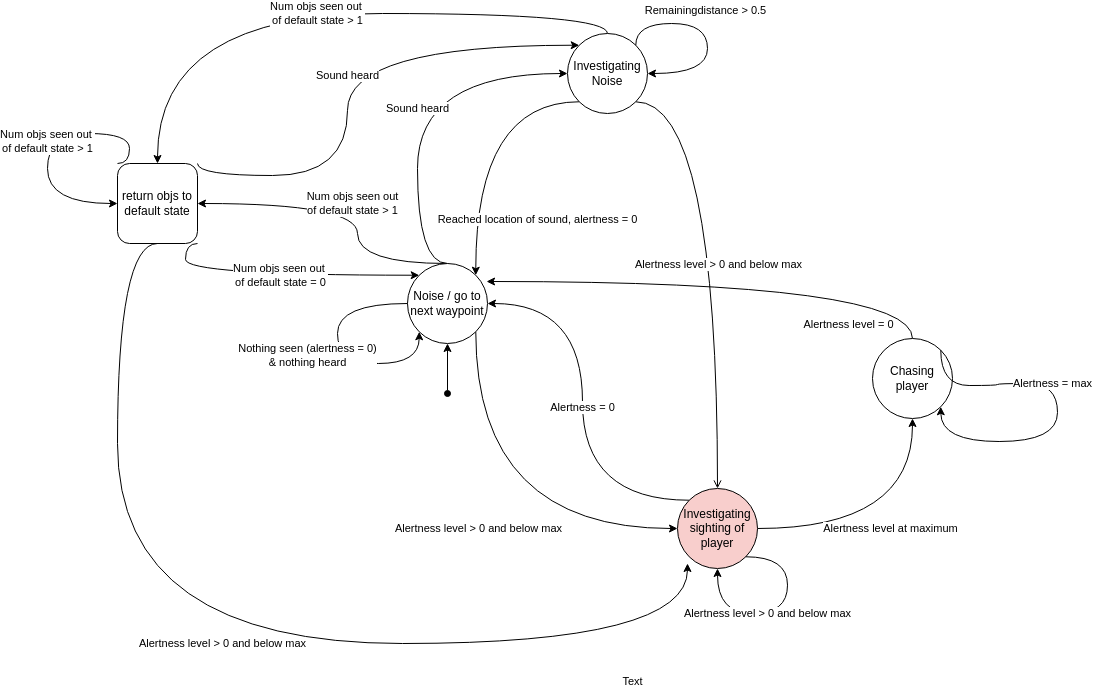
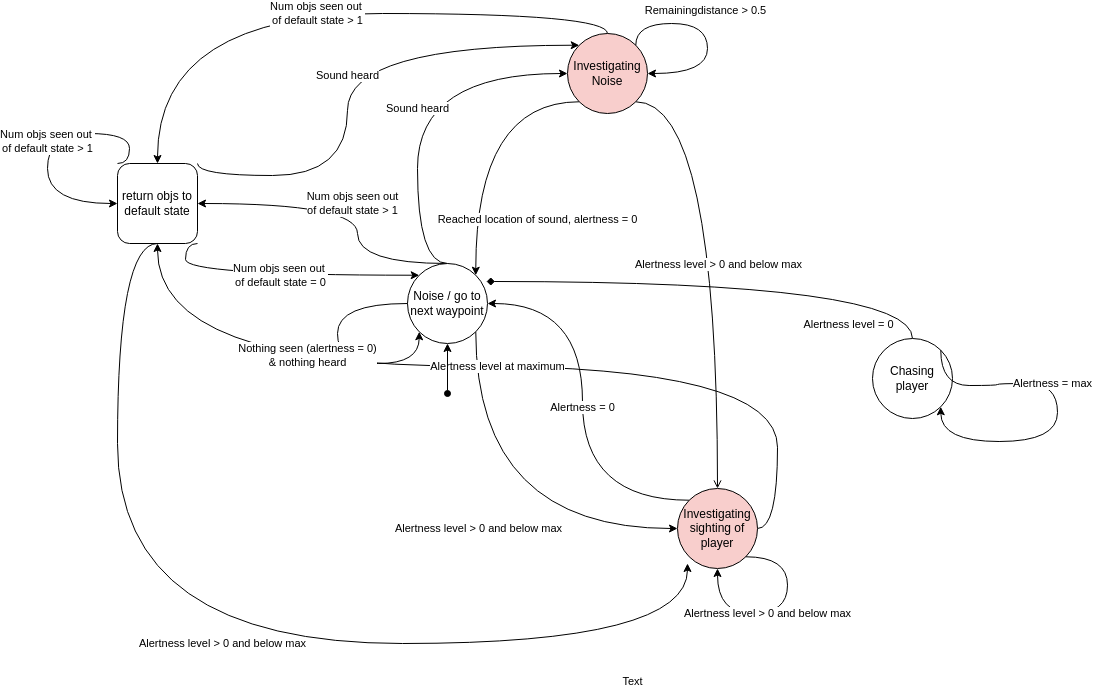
node "Investigating Noise": fillcolor #ffffff -> #f8cecc
edge "Chasing player" -> "Noise / go to next waypoint": arrowhead classic -> diamond
edge "Investigating sighting of player" -> "Chasing player": now "Investigating sighting of player" -> "return objs to default state"
